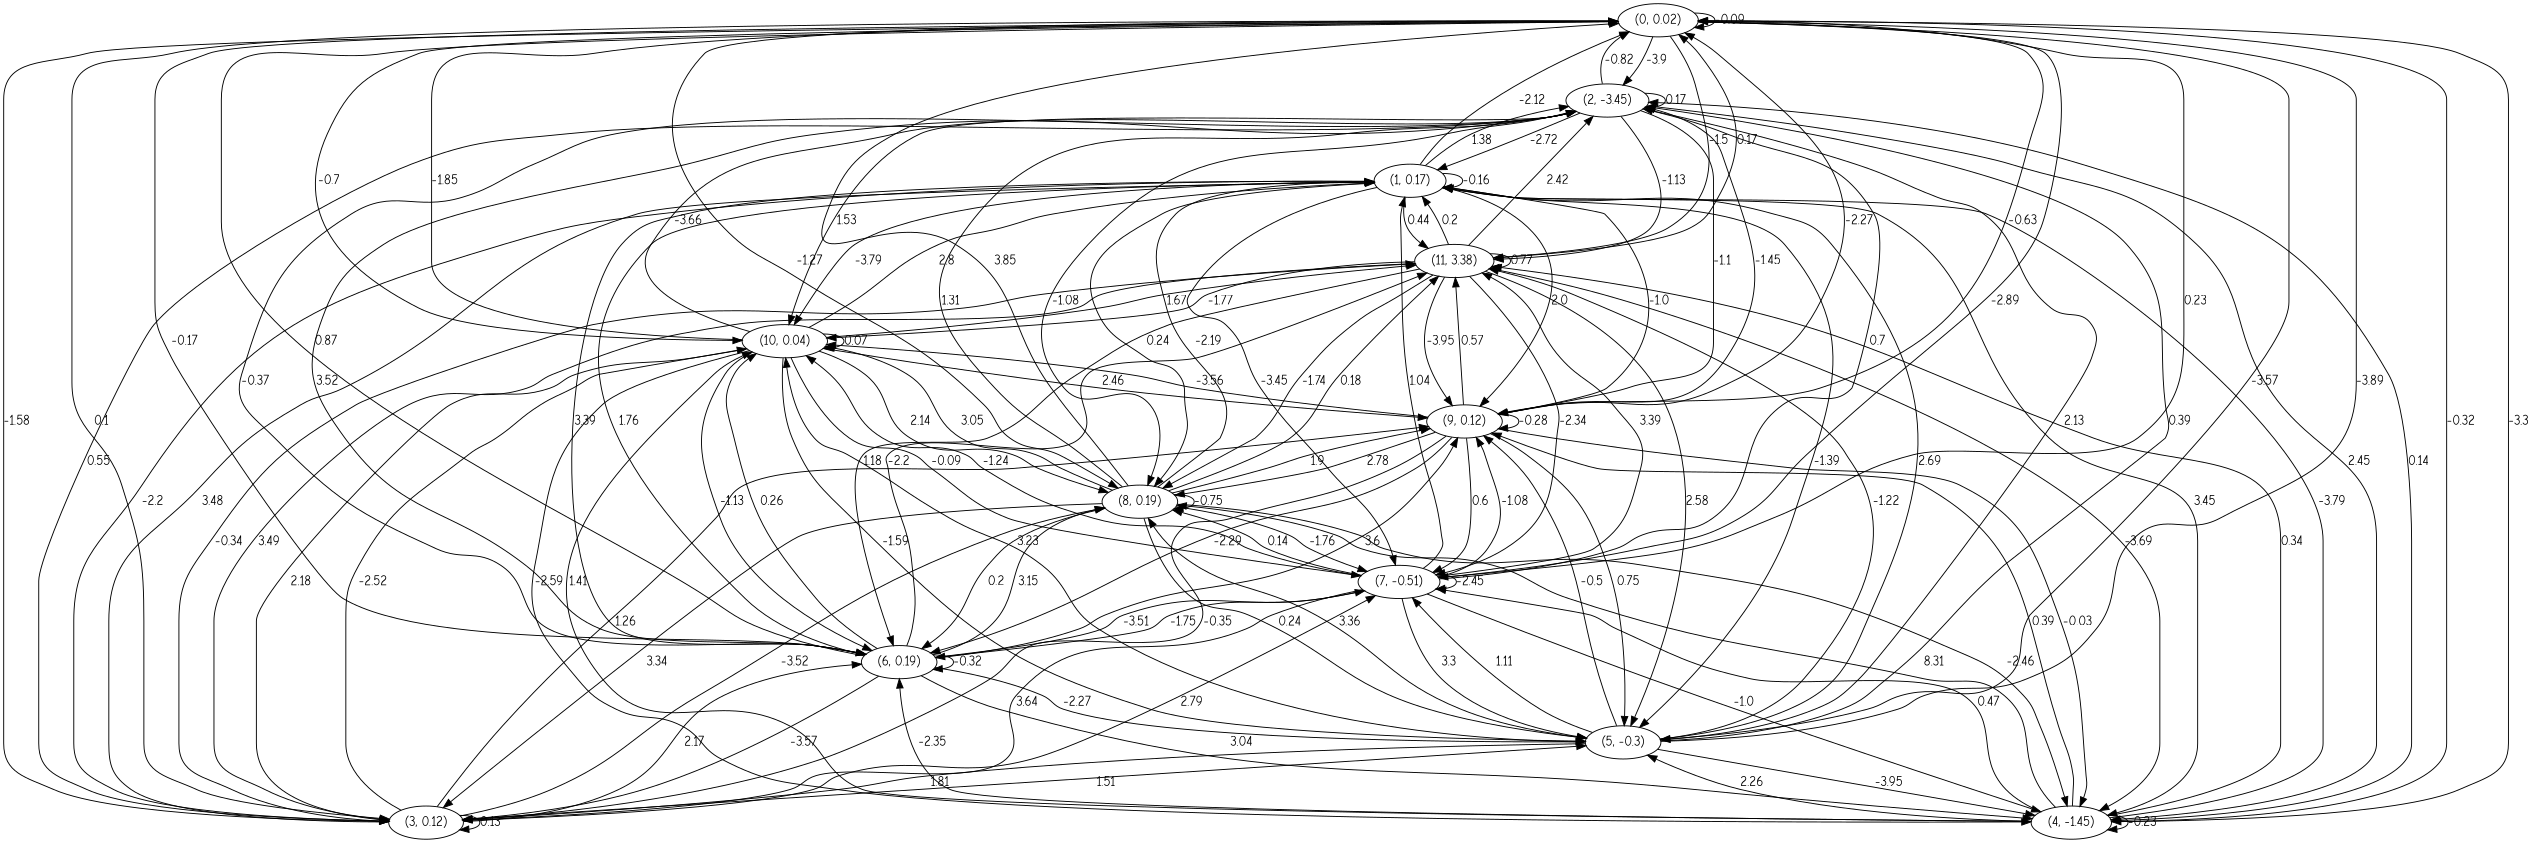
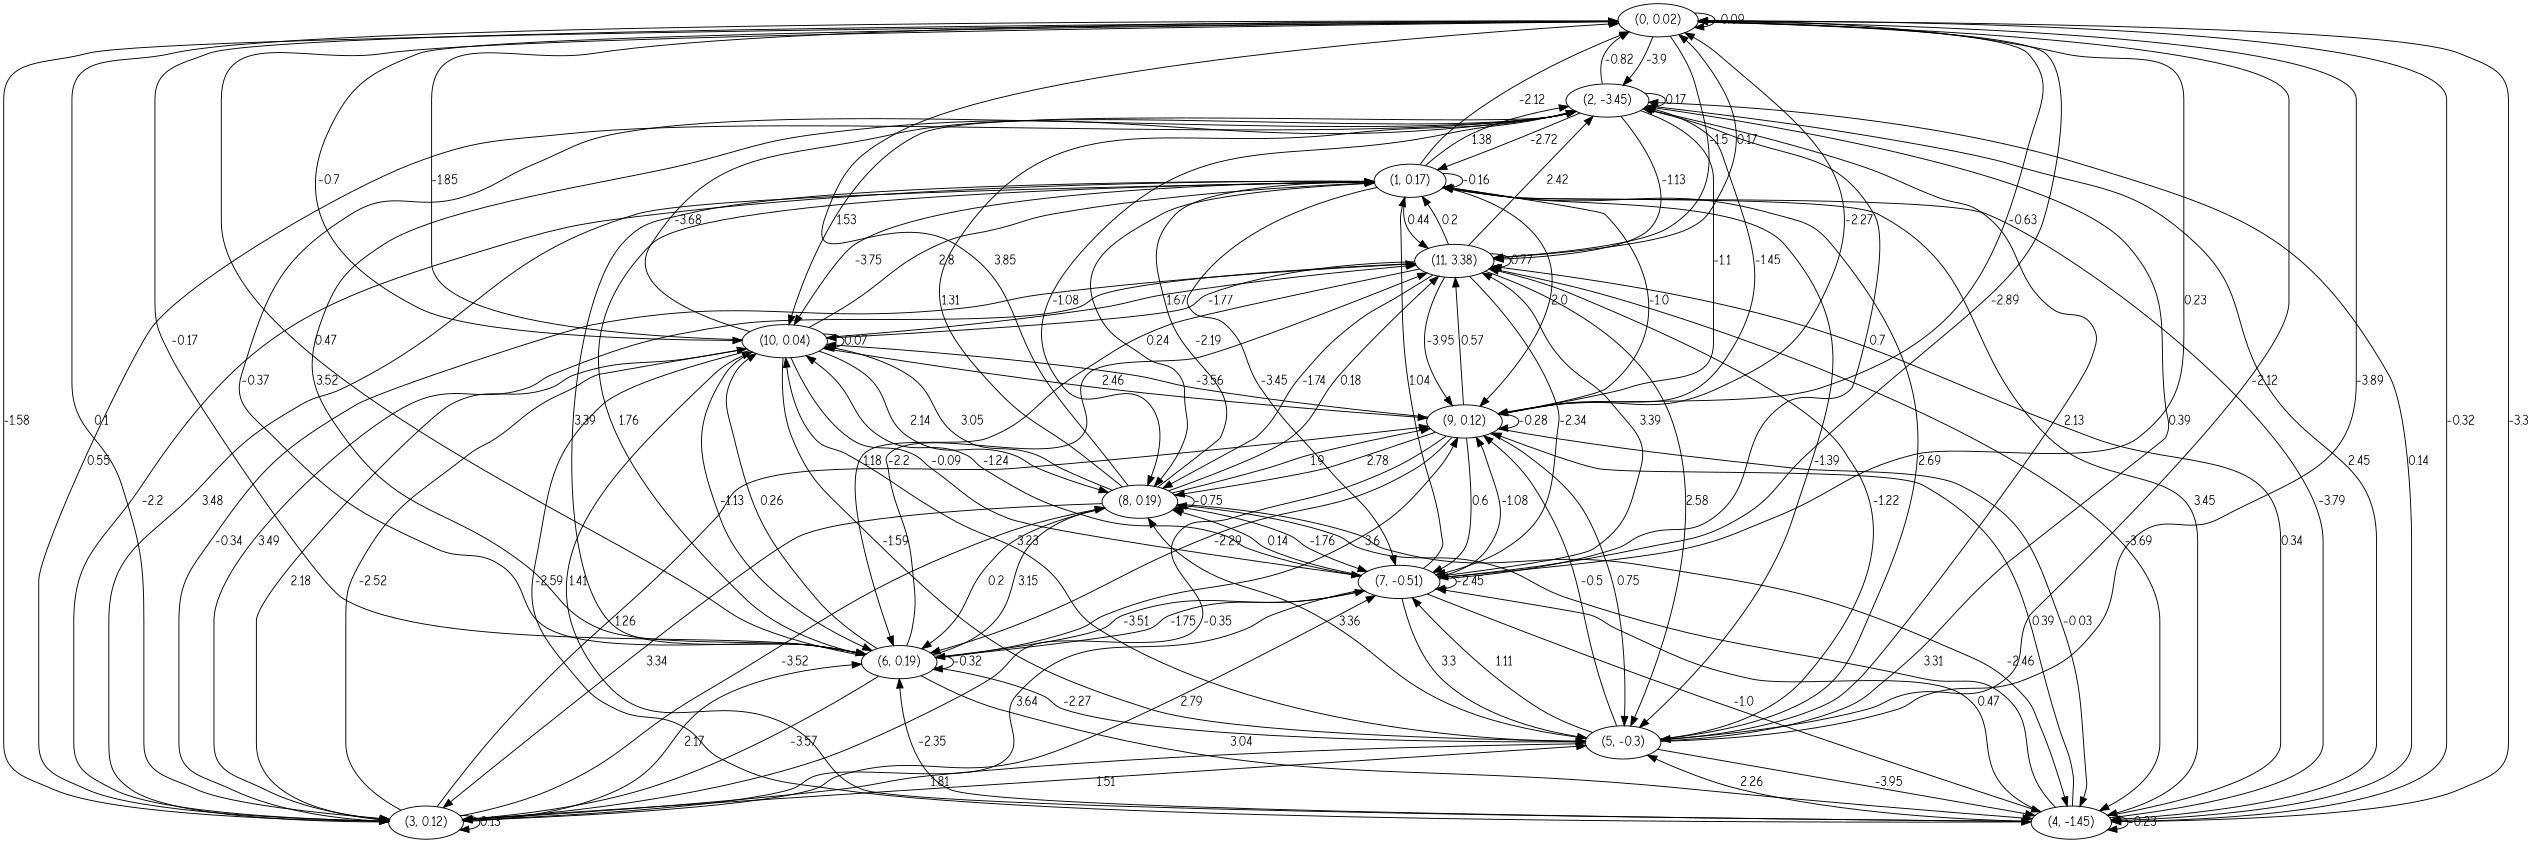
edge "(0, 0.02)" -> "(8, 0.19)": removed, label "-1.27"
edge "(10, 0.04)" -> "(2, -3.45)": label "-3.66" -> "-3.68"
edge "(1, 0.17)" -> "(10, 0.04)": label "-3.79" -> "-3.75"
edge "(6, 0.19)" -> "(0, 0.02)": label "0.87" -> "0.47"
edge "(0, 0.02)" -> "(5, -0.3)": label "-3.57" -> "-2.12"
edge "(4, -1.45)" -> "(8, 0.19)": label "8.31" -> "3.31"
edge "(8, 0.19)" -> "(5, -0.3)": removed, label "0.24"
